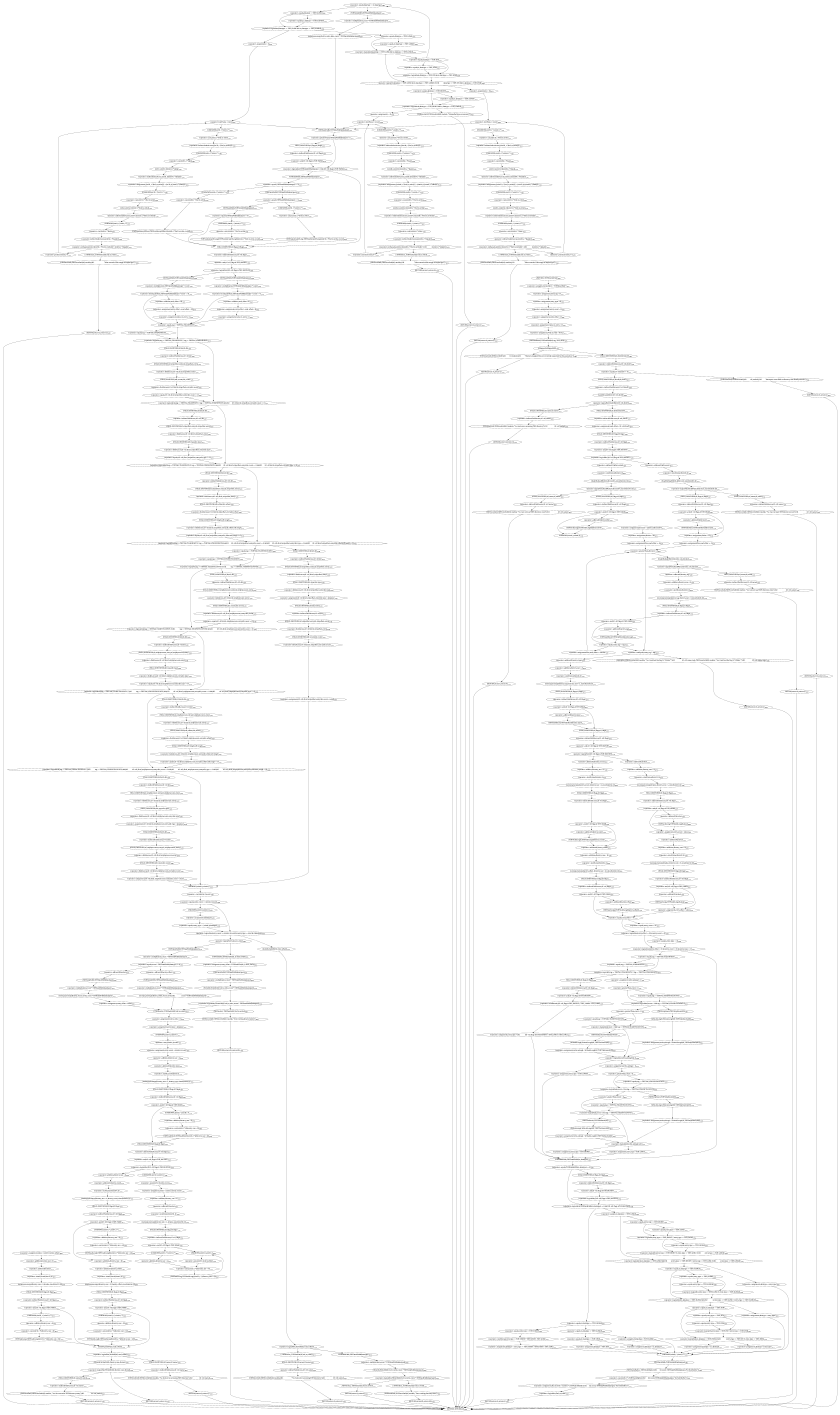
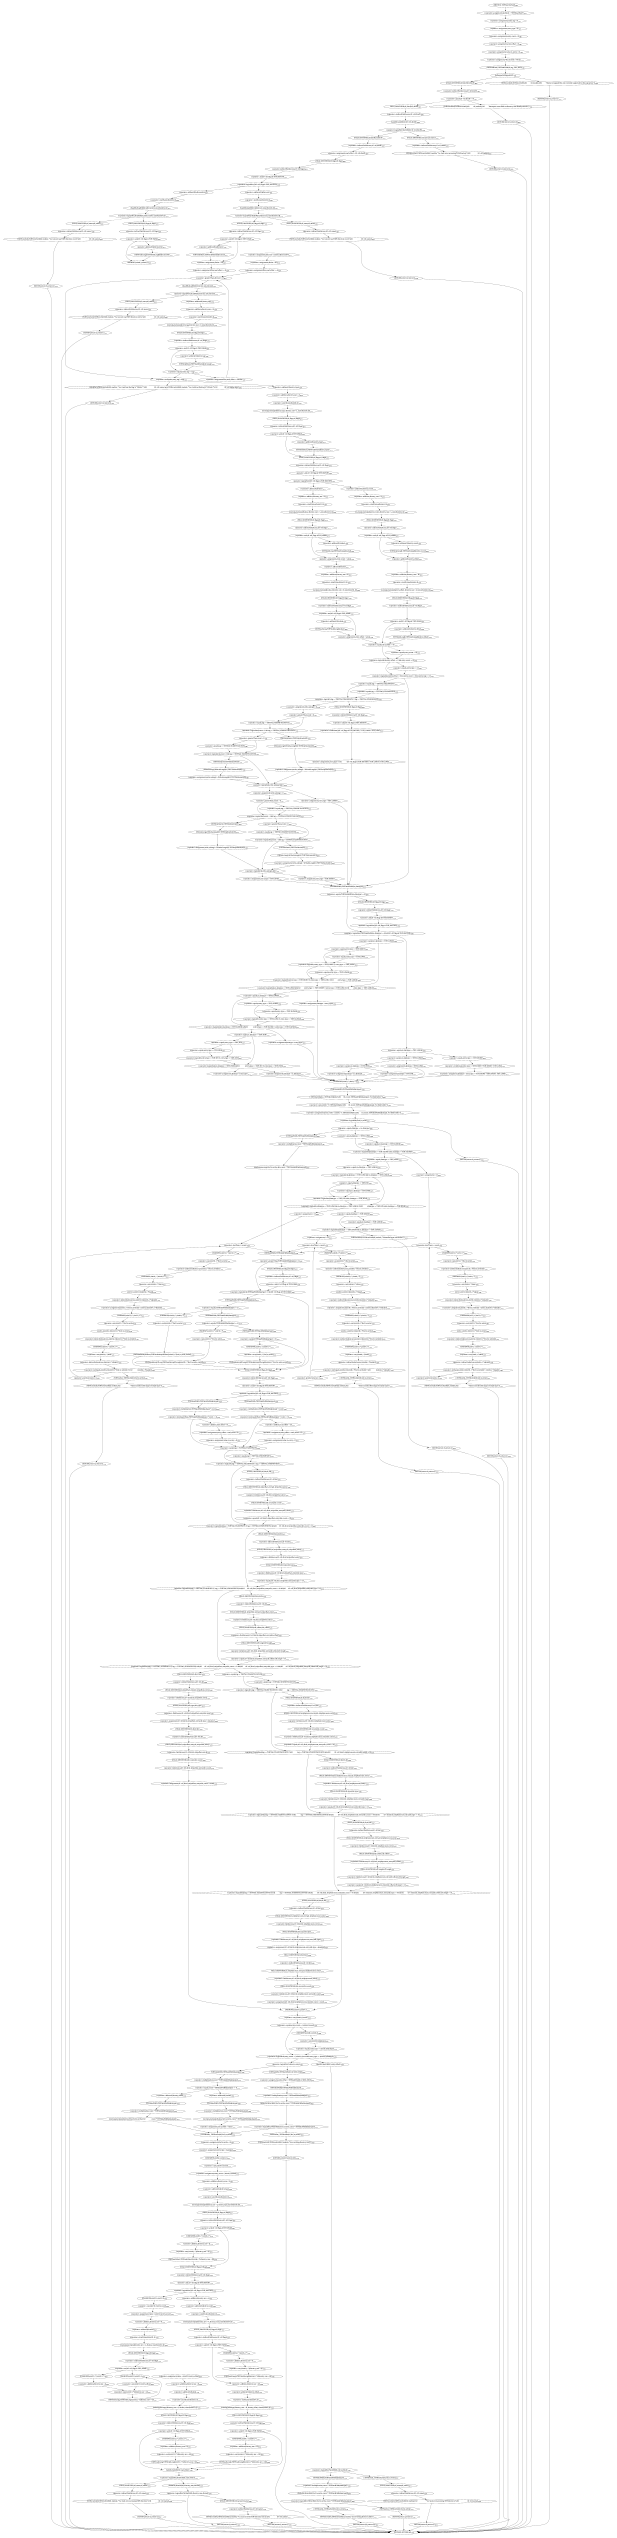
edge "(<operator>.equals,datatype == TIFF_IFD)" -> "(<operator>.equals,datatype == in_datatype)": now "(<operator>.logicalNot,!buf_to_write)" -> "(<operator>.equals,datatype == in_datatype)"
